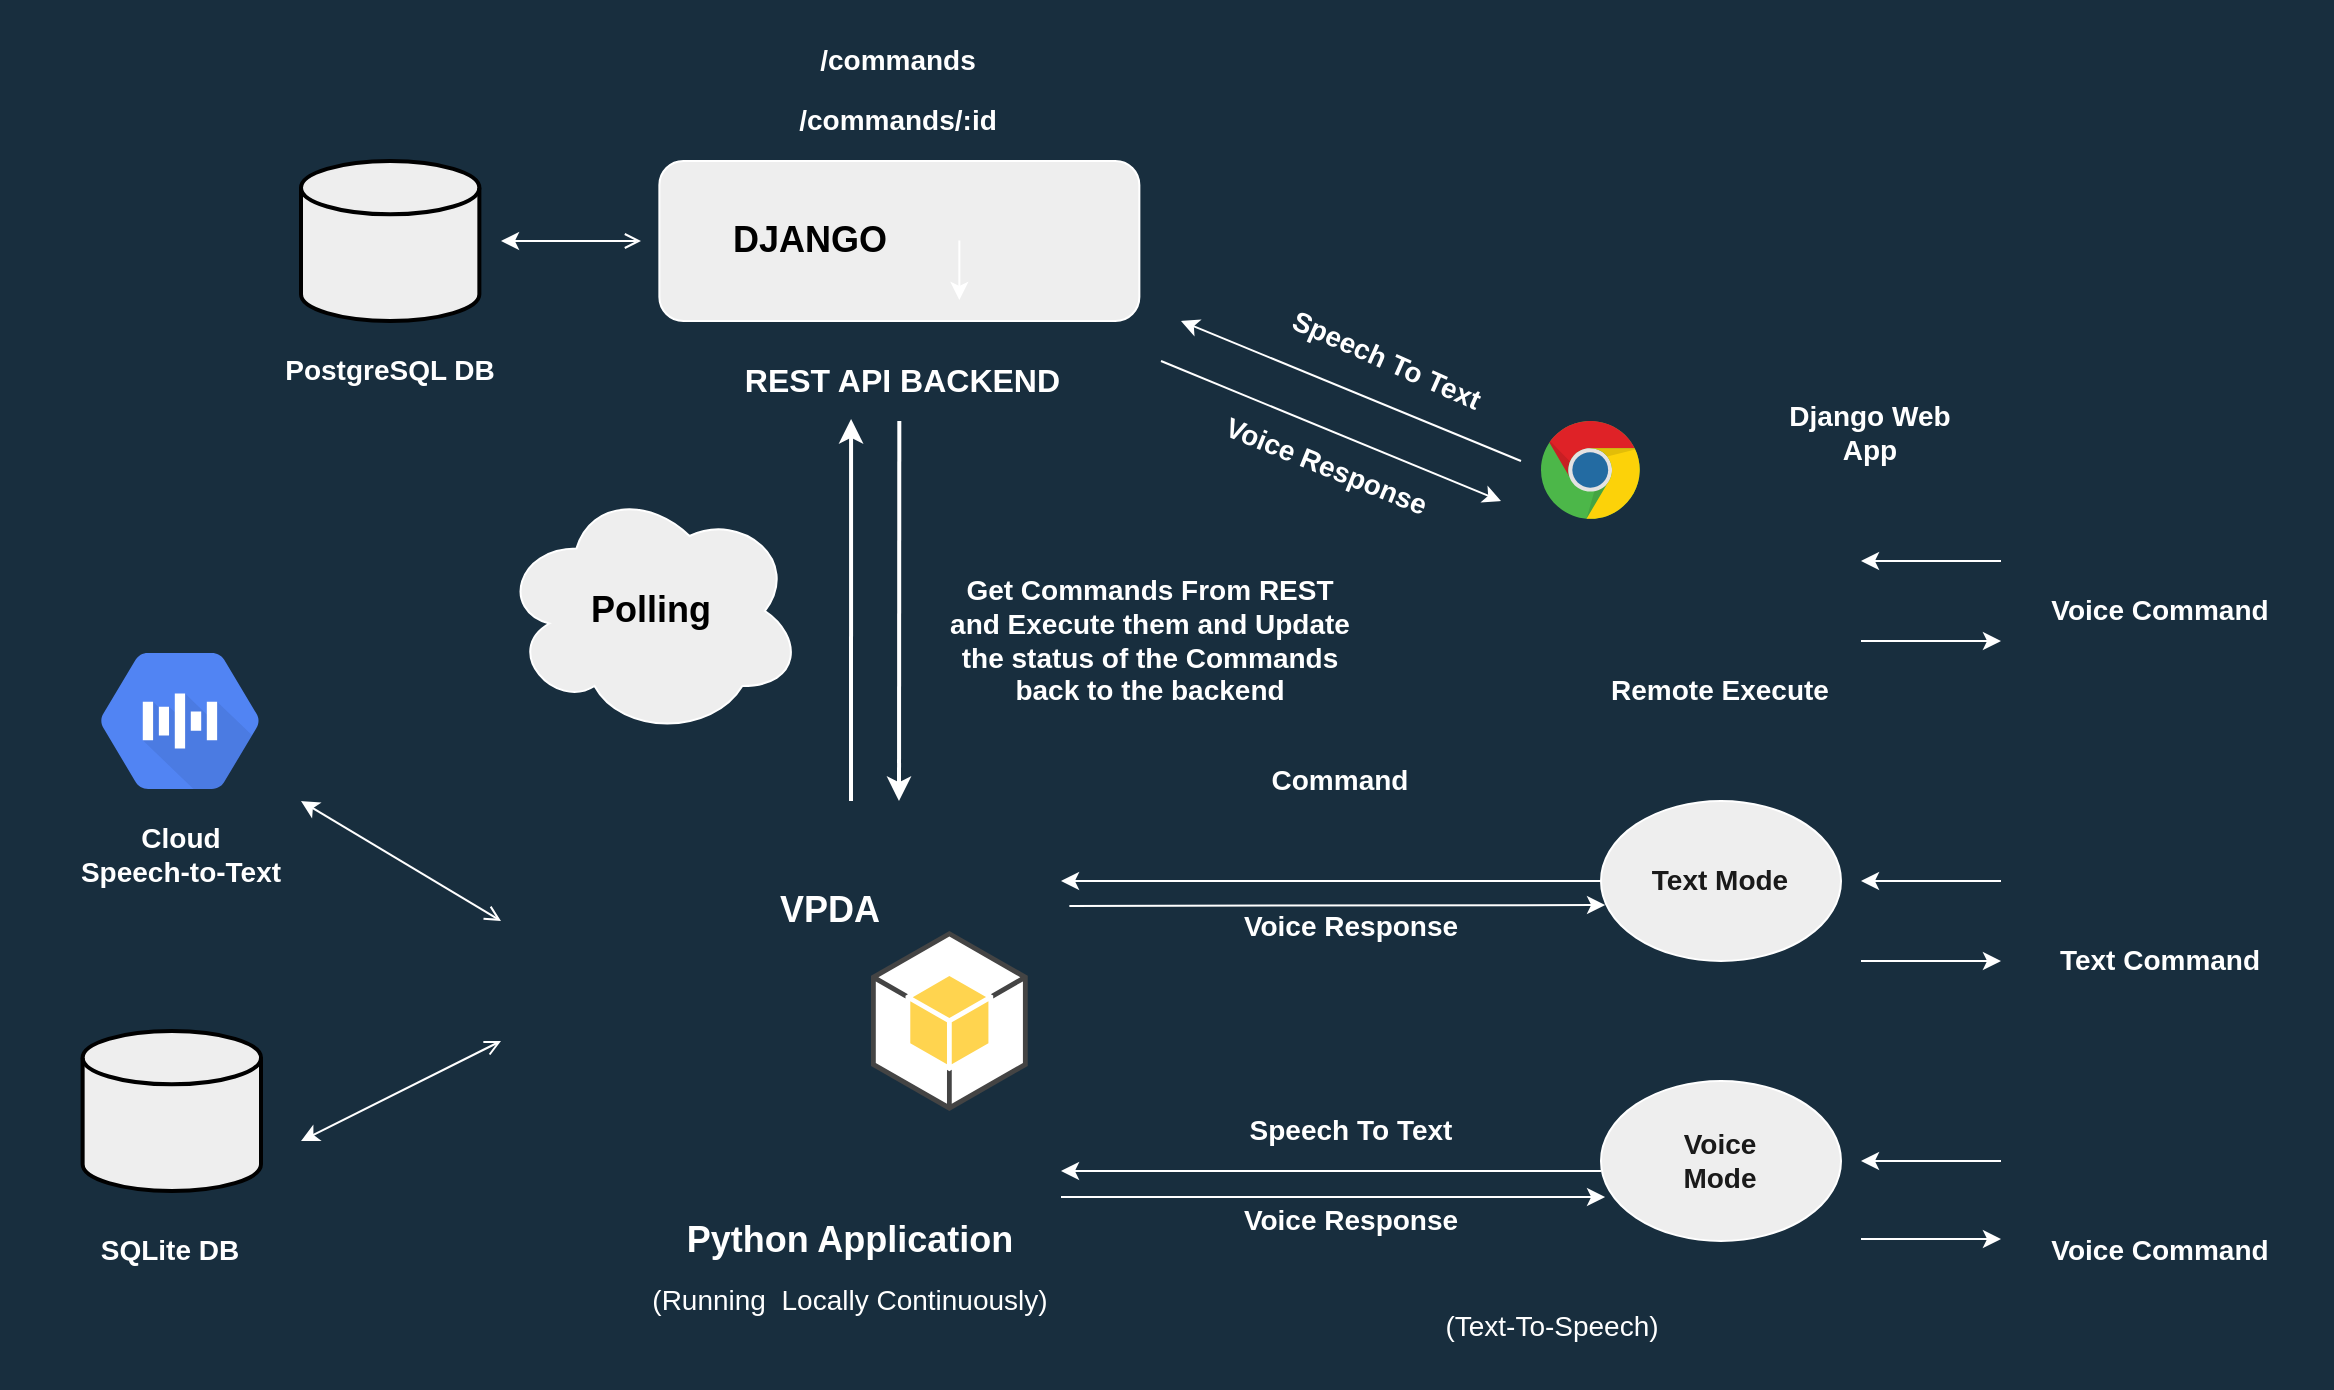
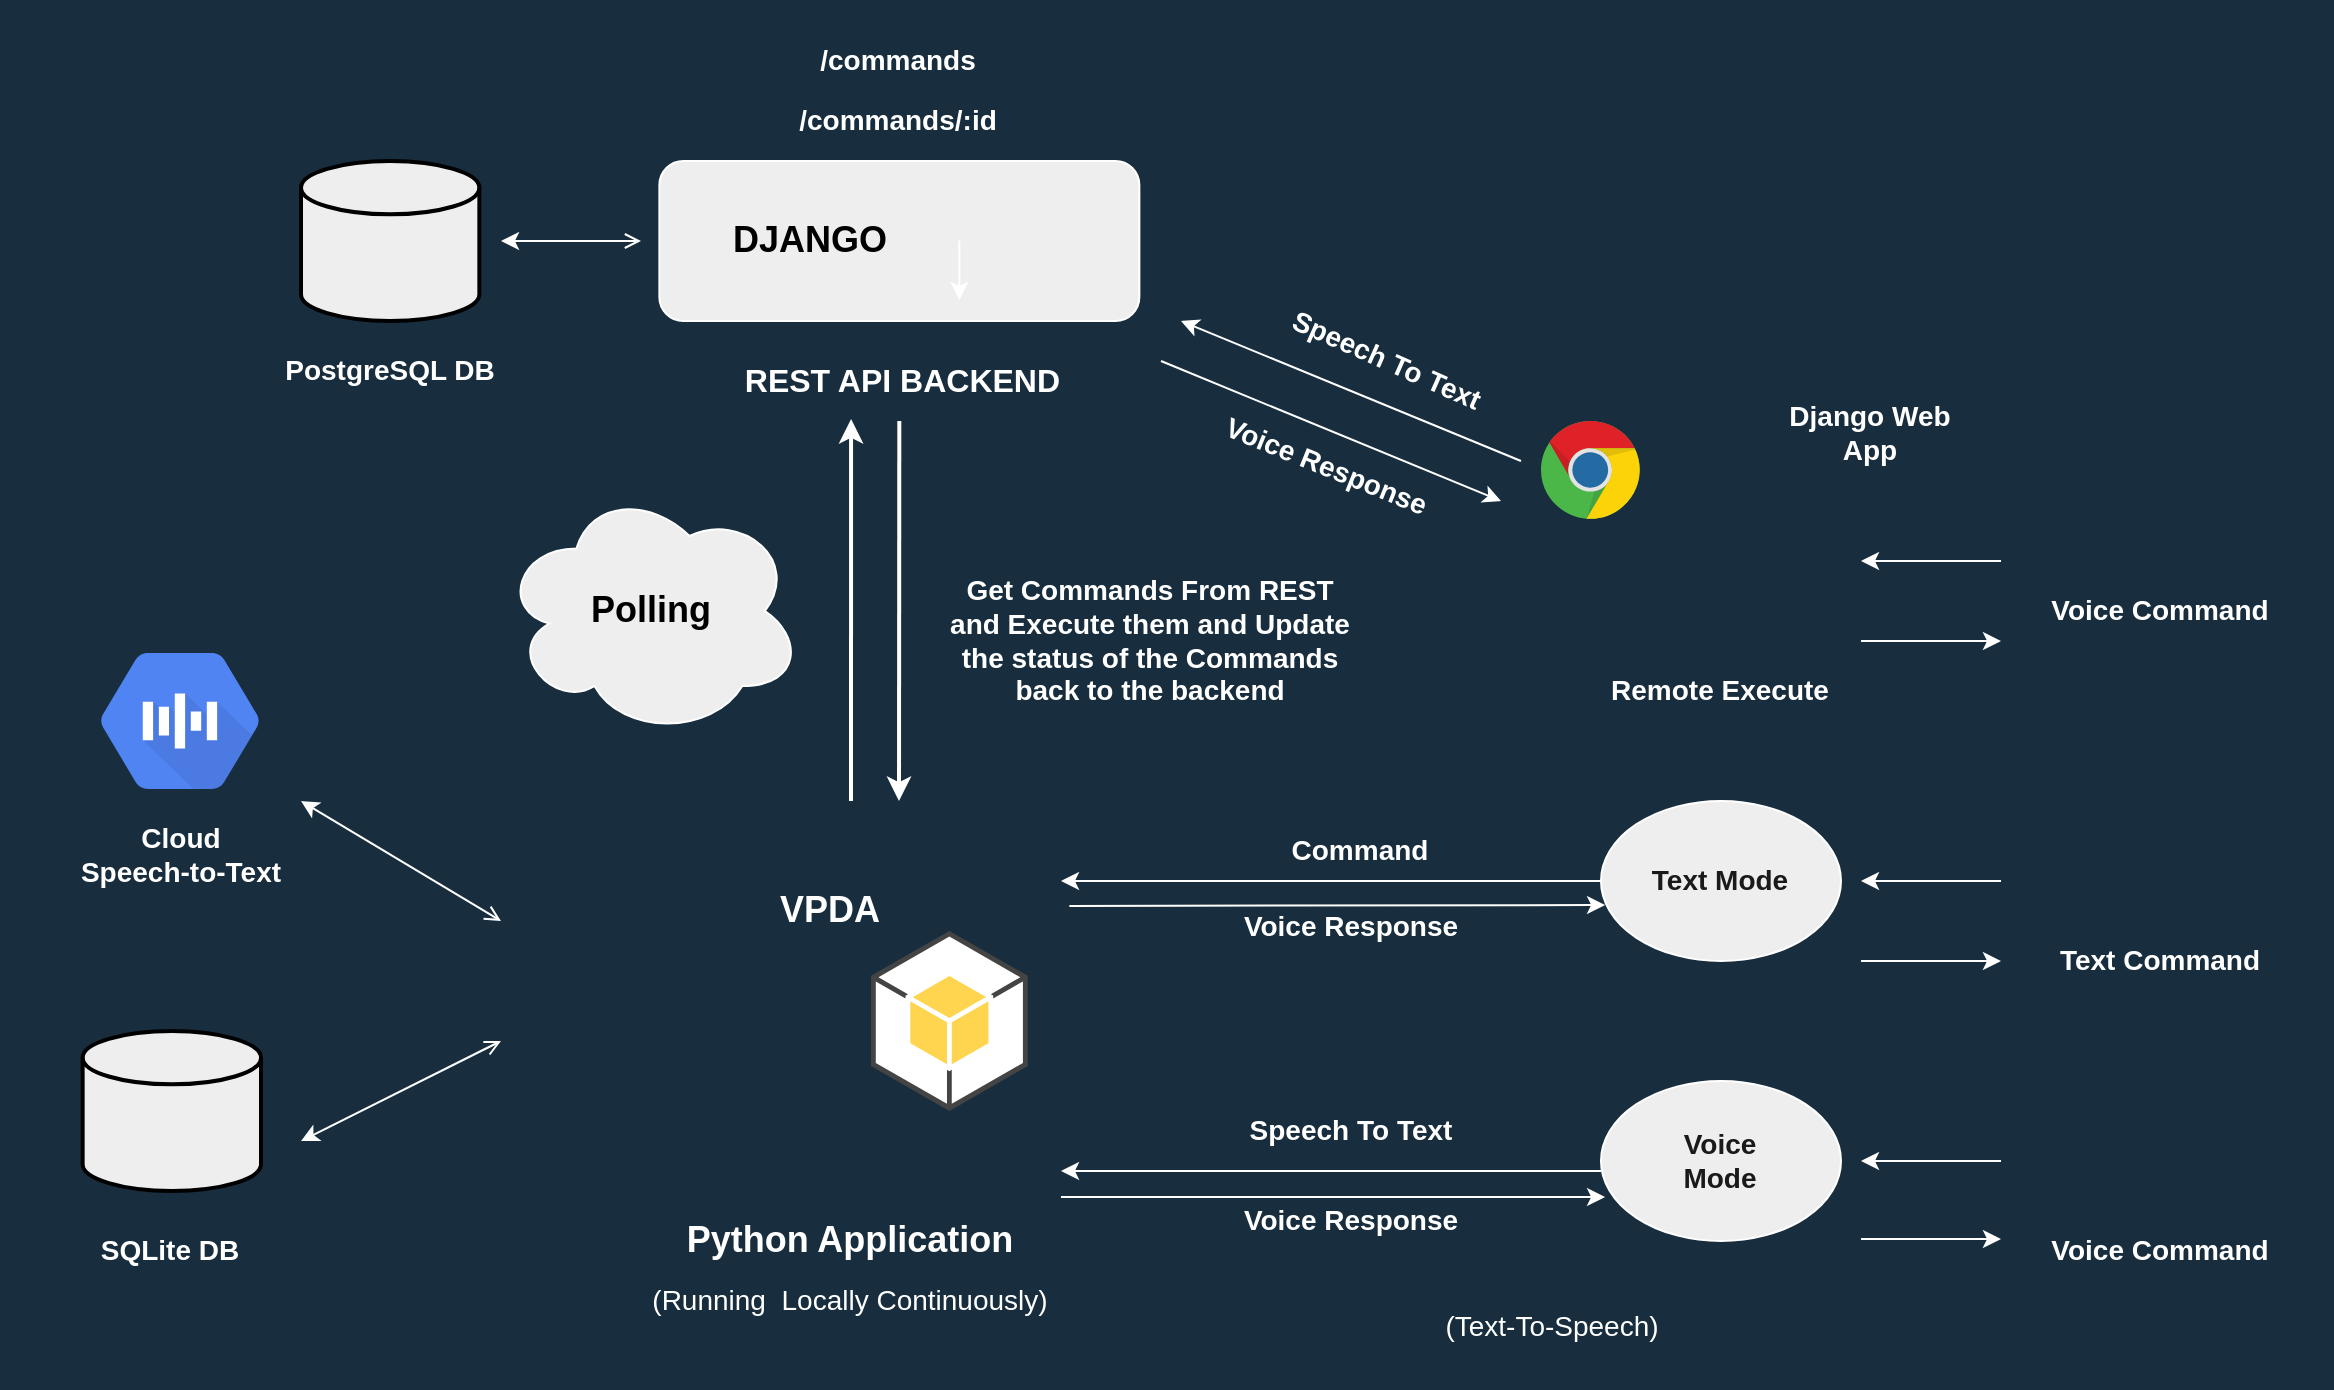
node "Command": moved (1341, 781) -> (1361, 851)
